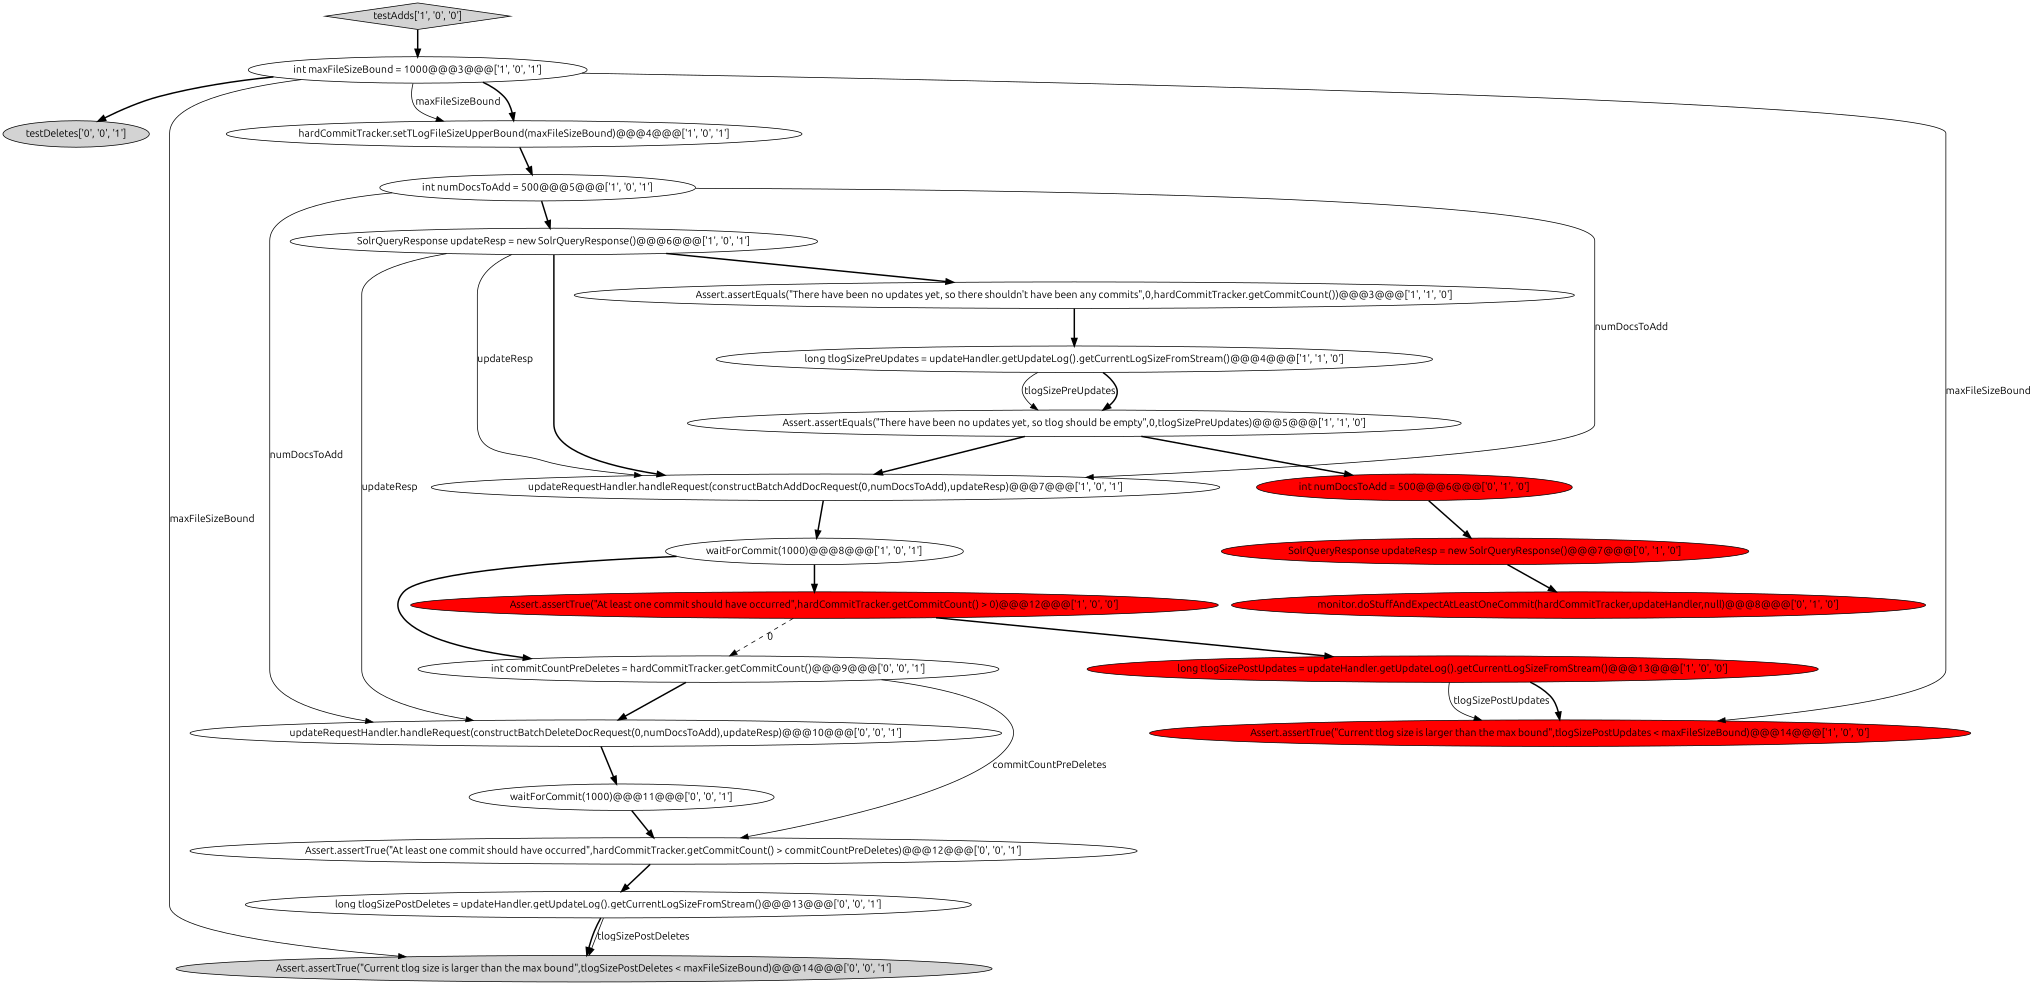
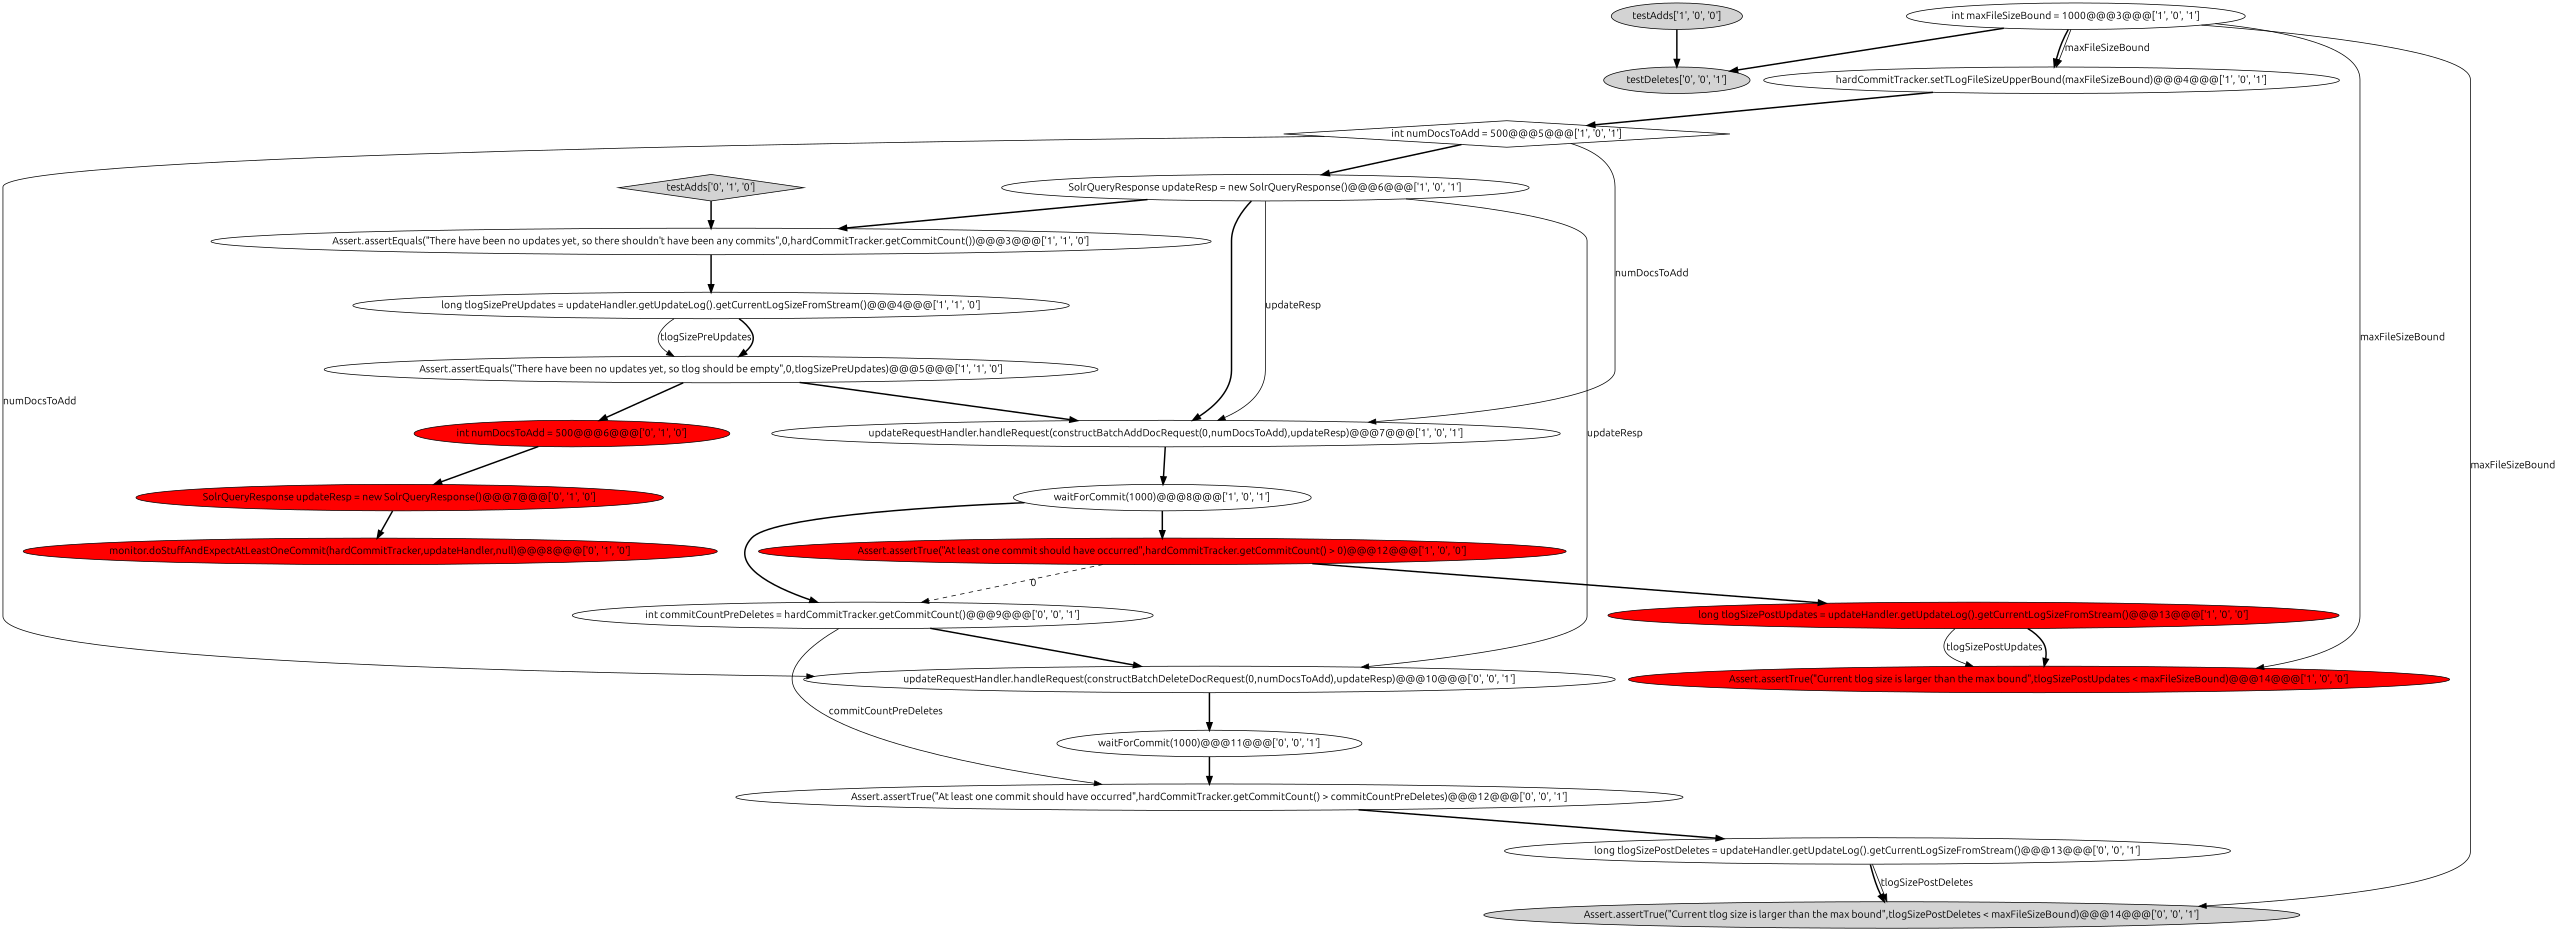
node "testAdds['1', '0', '0']": shape diamond -> ellipse
edge "testAdds['1', '0', '0']" -> "int maxFileSizeBound = 1000@@@3@@@['1', '0', '1']": now "testAdds['1', '0', '0']" -> "testDeletes['0', '0', '1']"
node "int numDocsToAdd = 500@@@5@@@['1', '0', '1']": shape ellipse -> diamond
node "testAdds['0', '1', '0']": added
